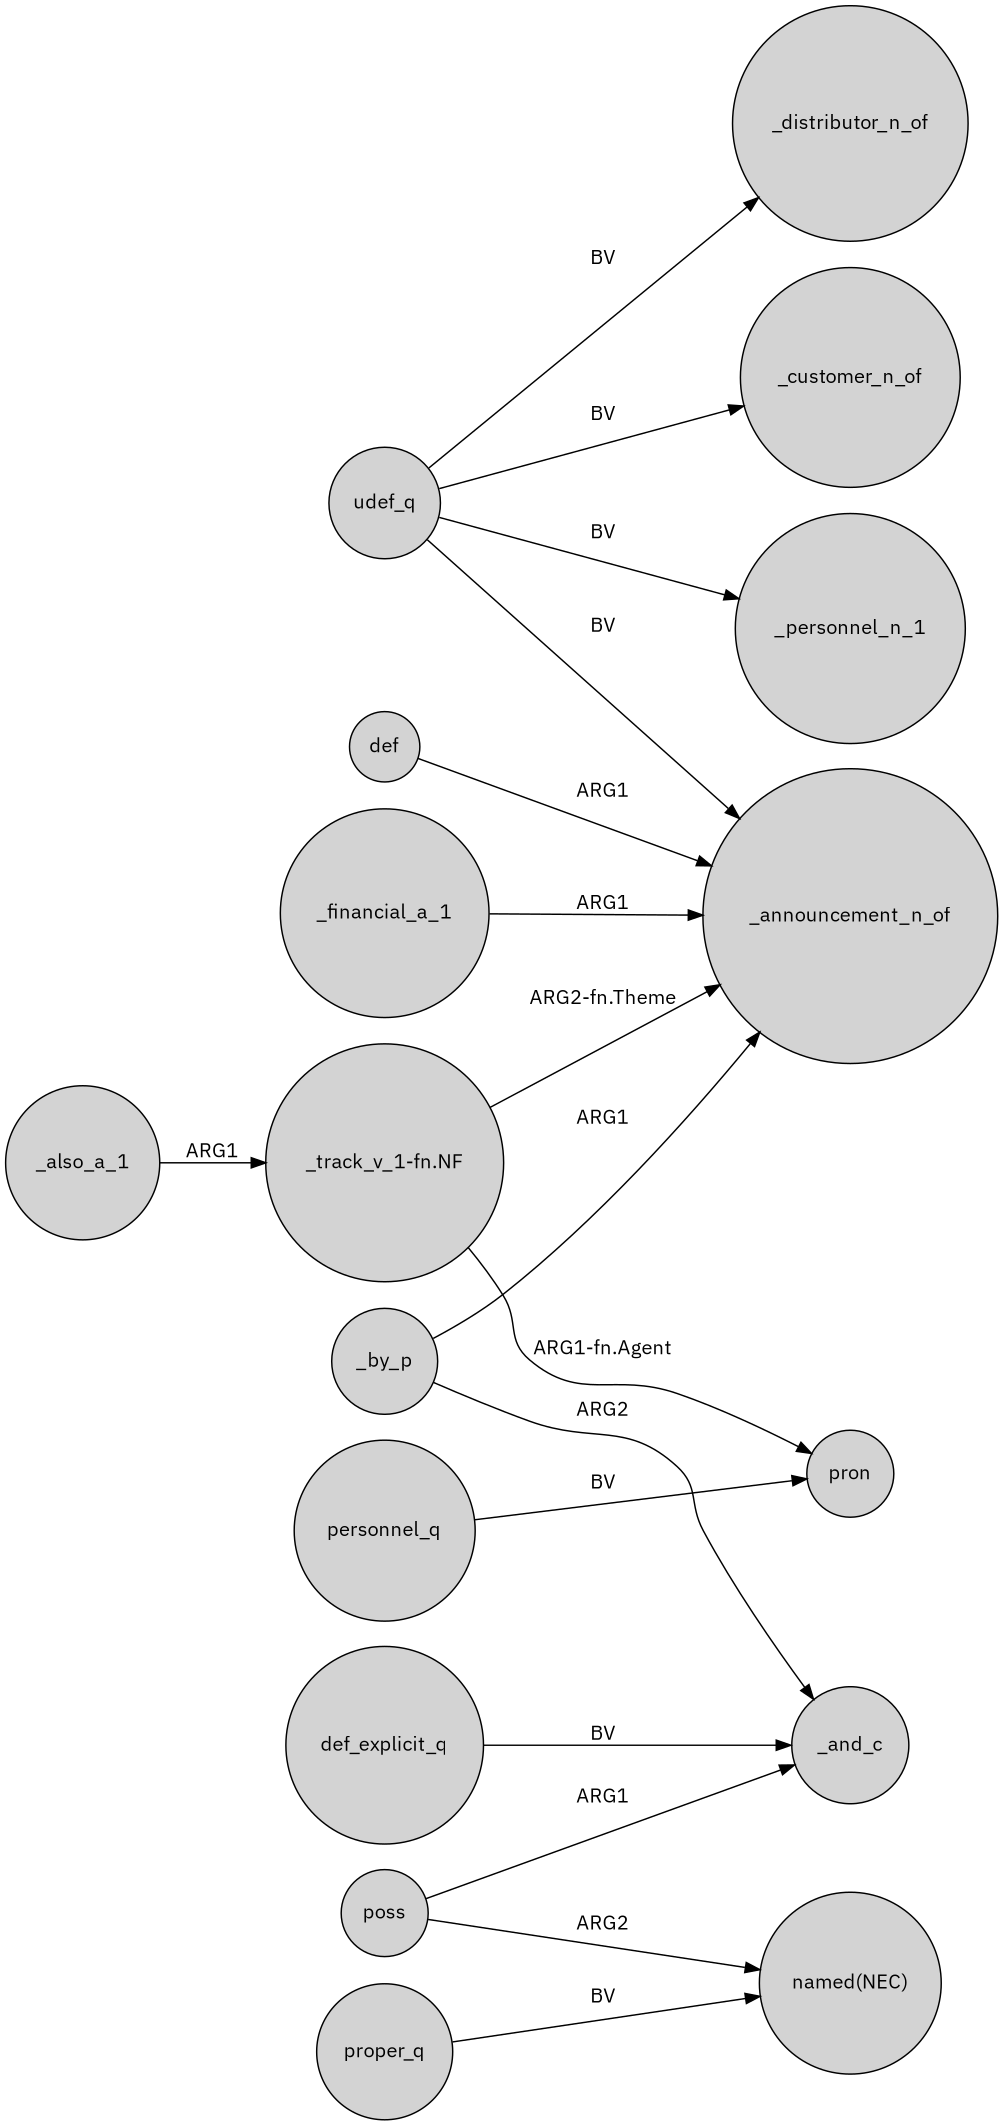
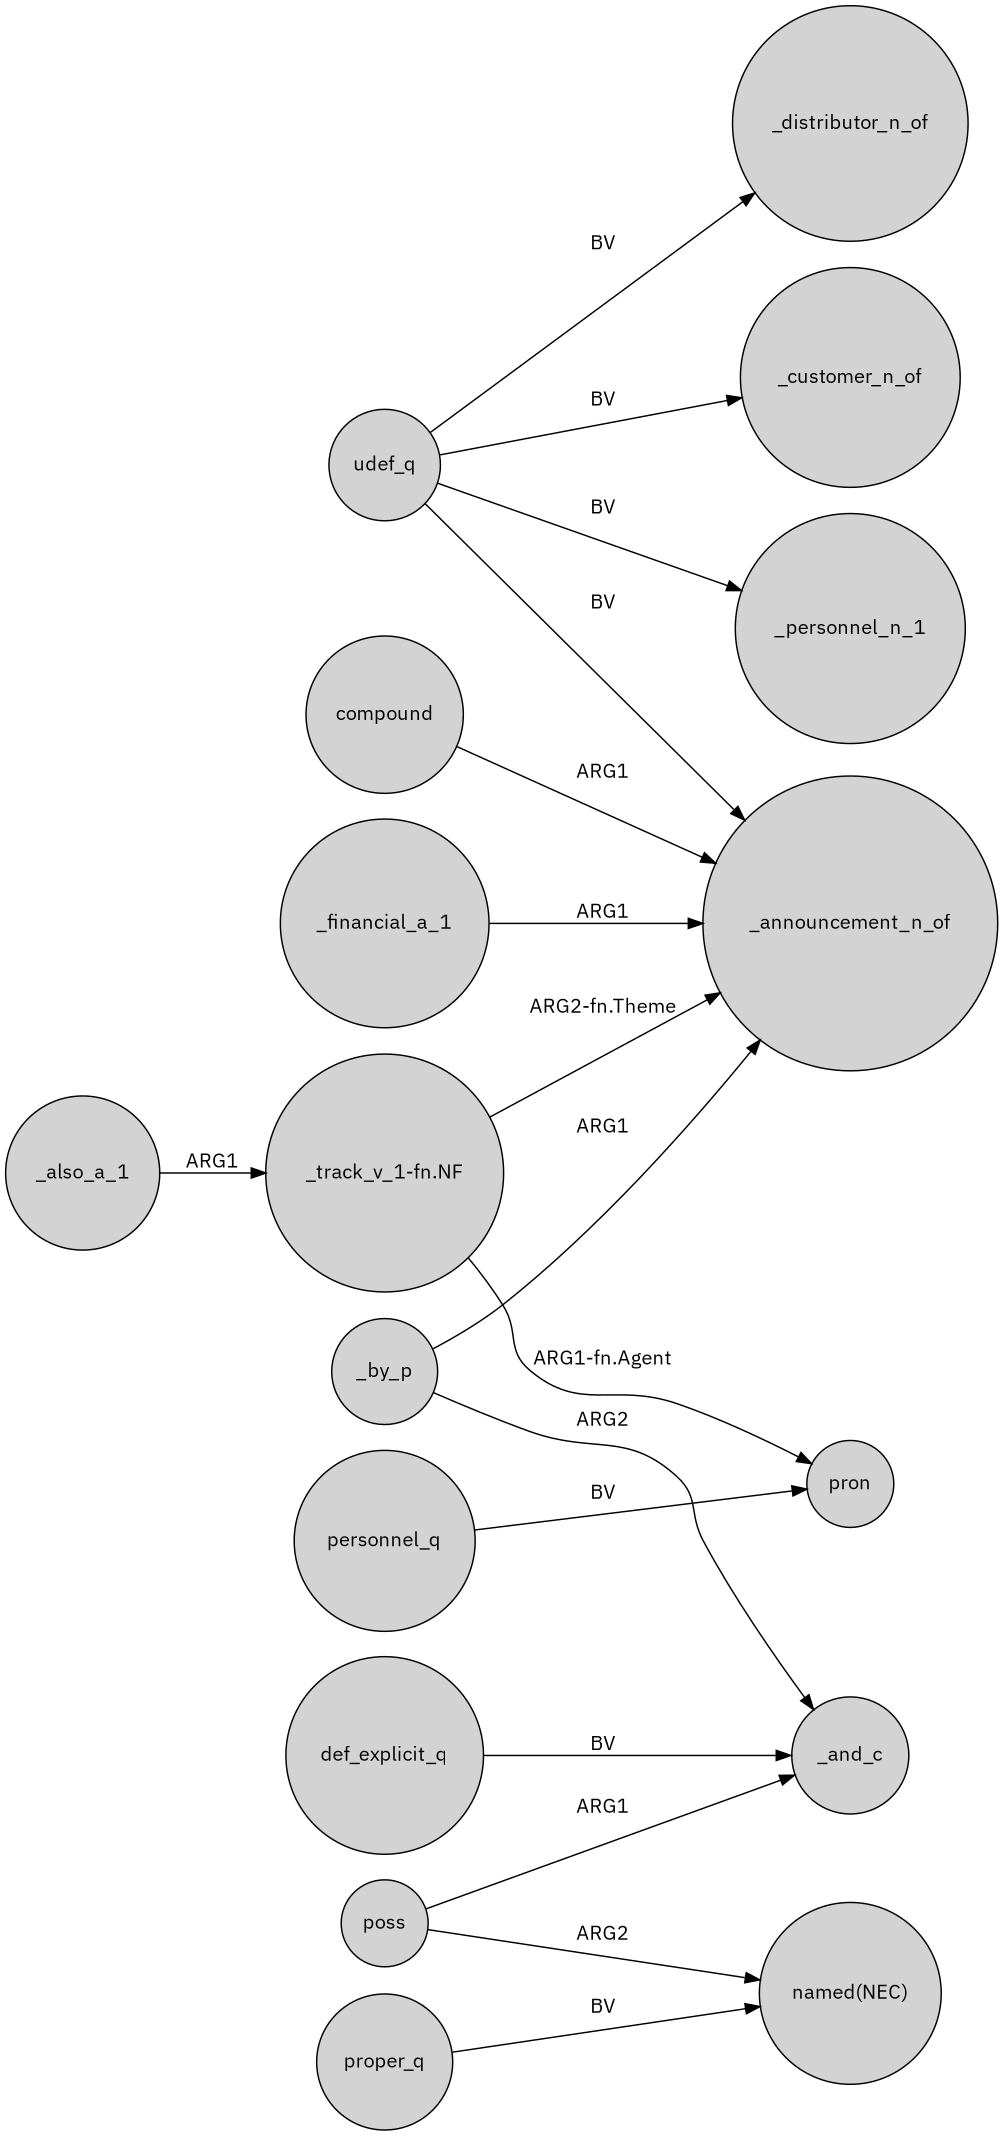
node "def": label "def" -> "compound"
